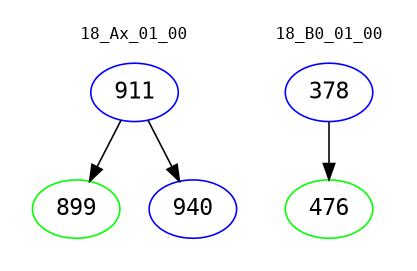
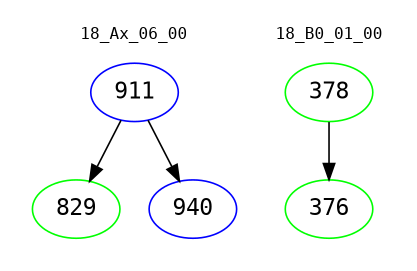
cluster "18_Ax_01_00": label "18_Ax_01_00" -> "18_Ax_06_00"
node "378": color blue -> green
node "899": label "899" -> "829"
node "476": label "476" -> "376"
